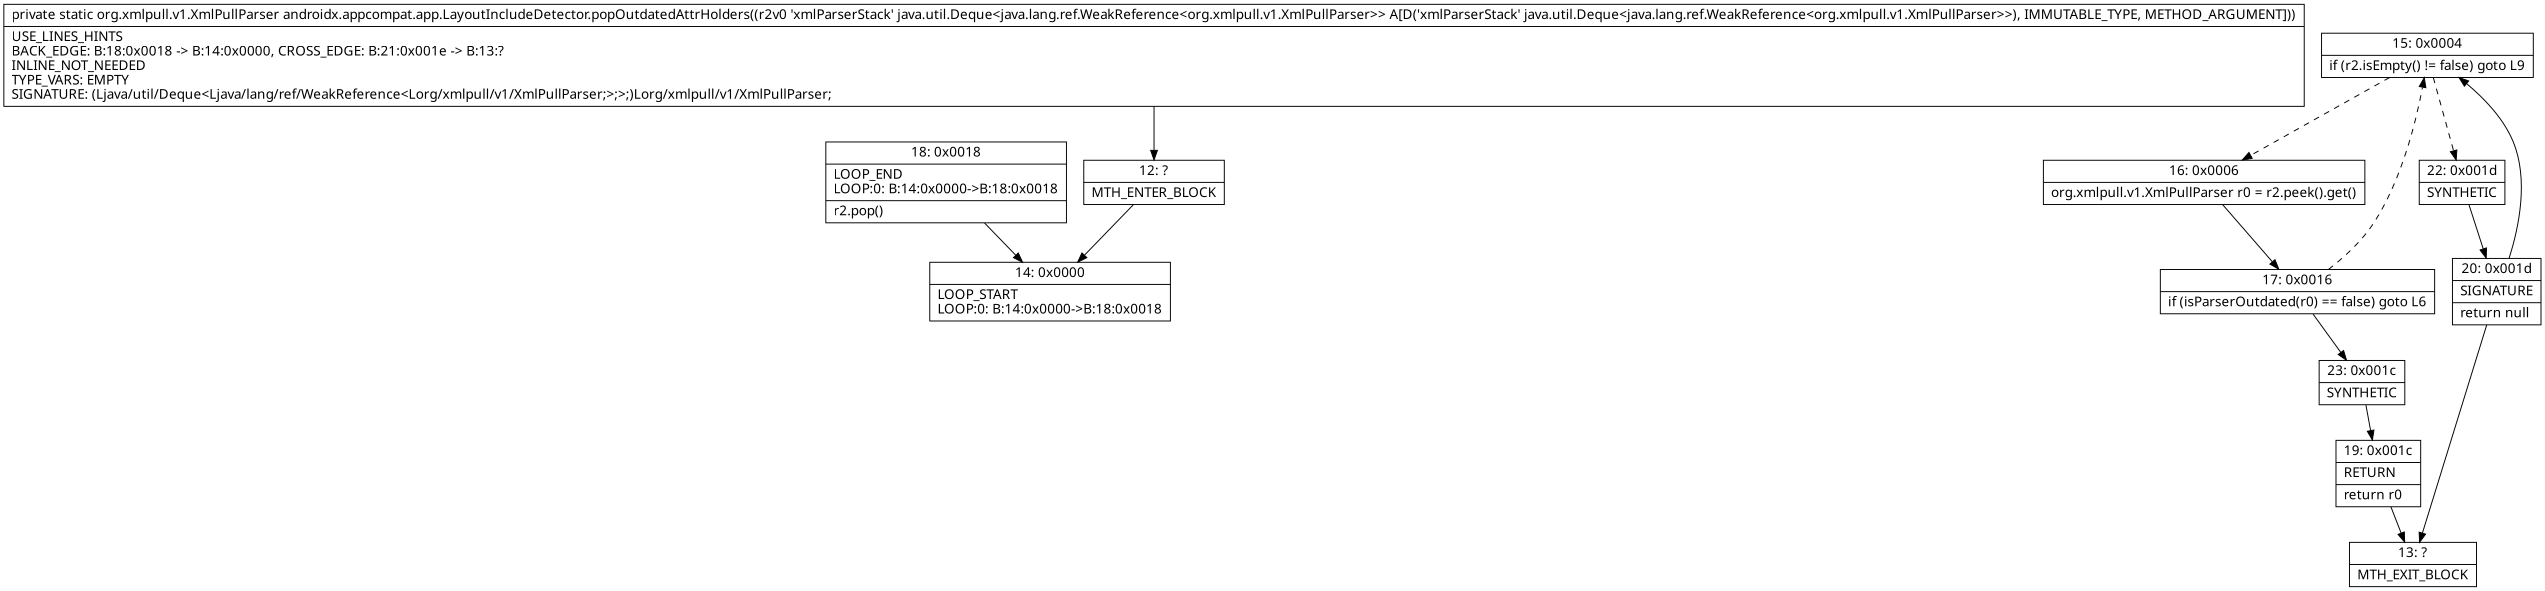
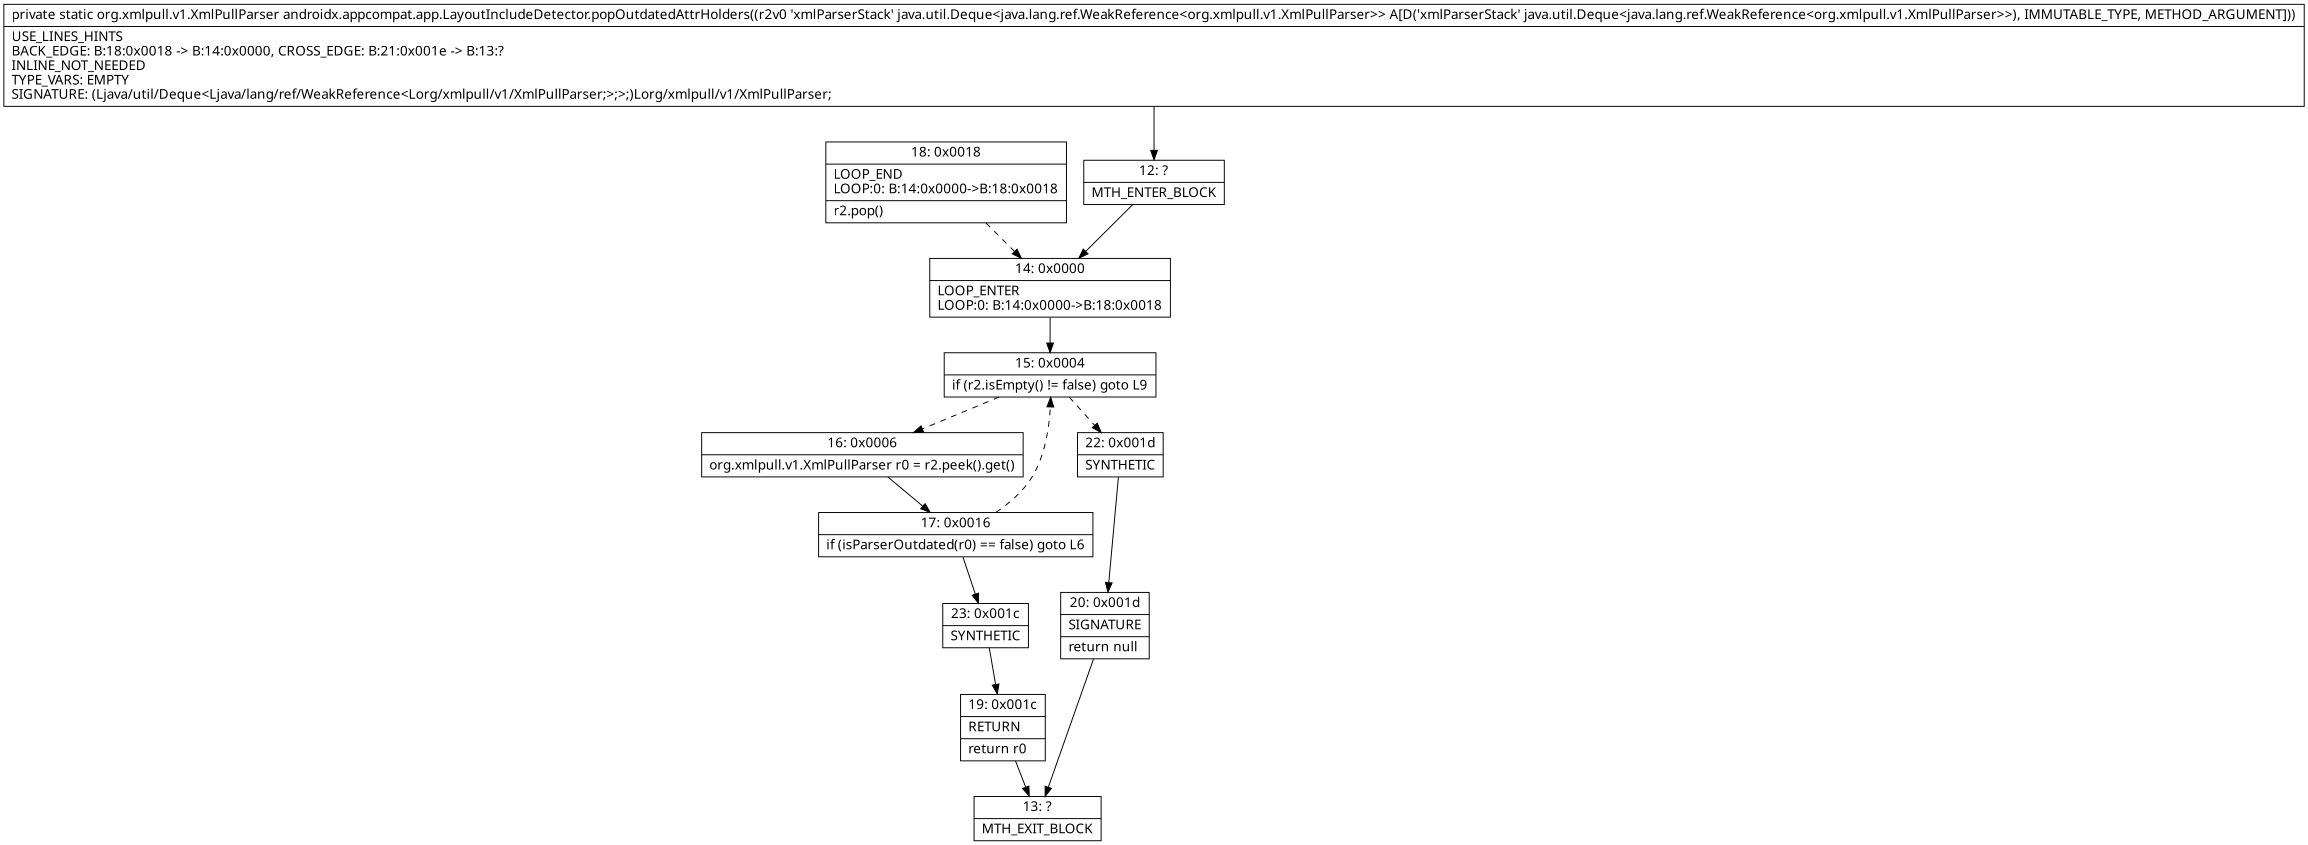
edge "20: 0x001d" -> "15: 0x0004": now "14: 0x0000" -> "15: 0x0004"
edge "18: 0x0018" -> "14: 0x0000": style solid -> dashed
node "14: 0x0000": text "LOOP_START" -> "LOOP_ENTER"
